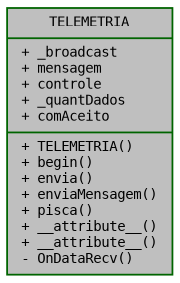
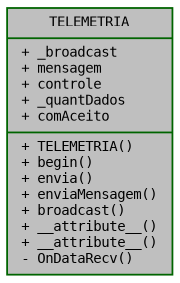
node "TELEMETRIA": text "+ pisca()" -> "+ broadcast()"
